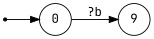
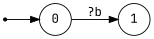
node "9": label "9" -> "1"
